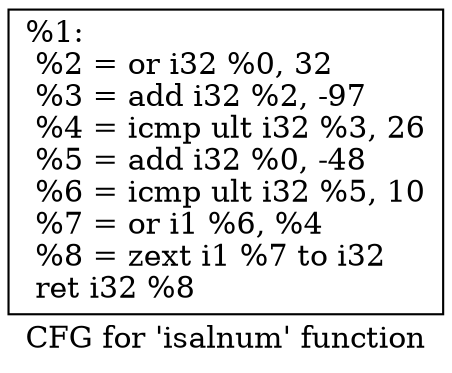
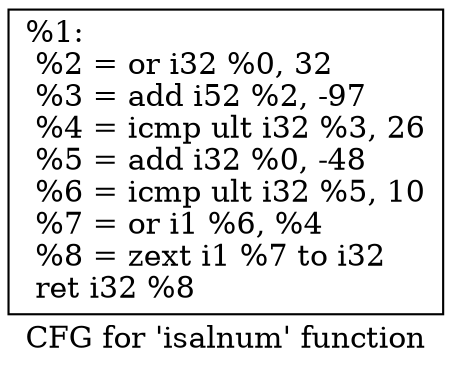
node "%1:": text "%3 = add i32 %2, -97" -> "%3 = add i52 %2, -97"
